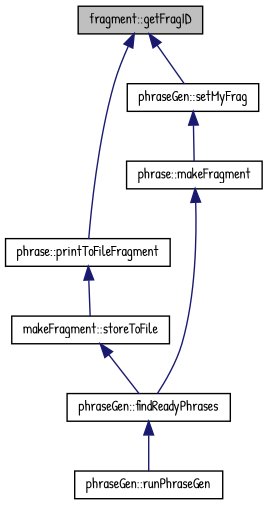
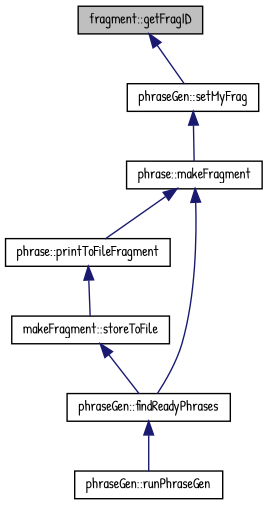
edge "phrase::printToFileFragment" -> "fragment::getFragID": now "phrase::printToFileFragment" -> "phrase::makeFragment"
